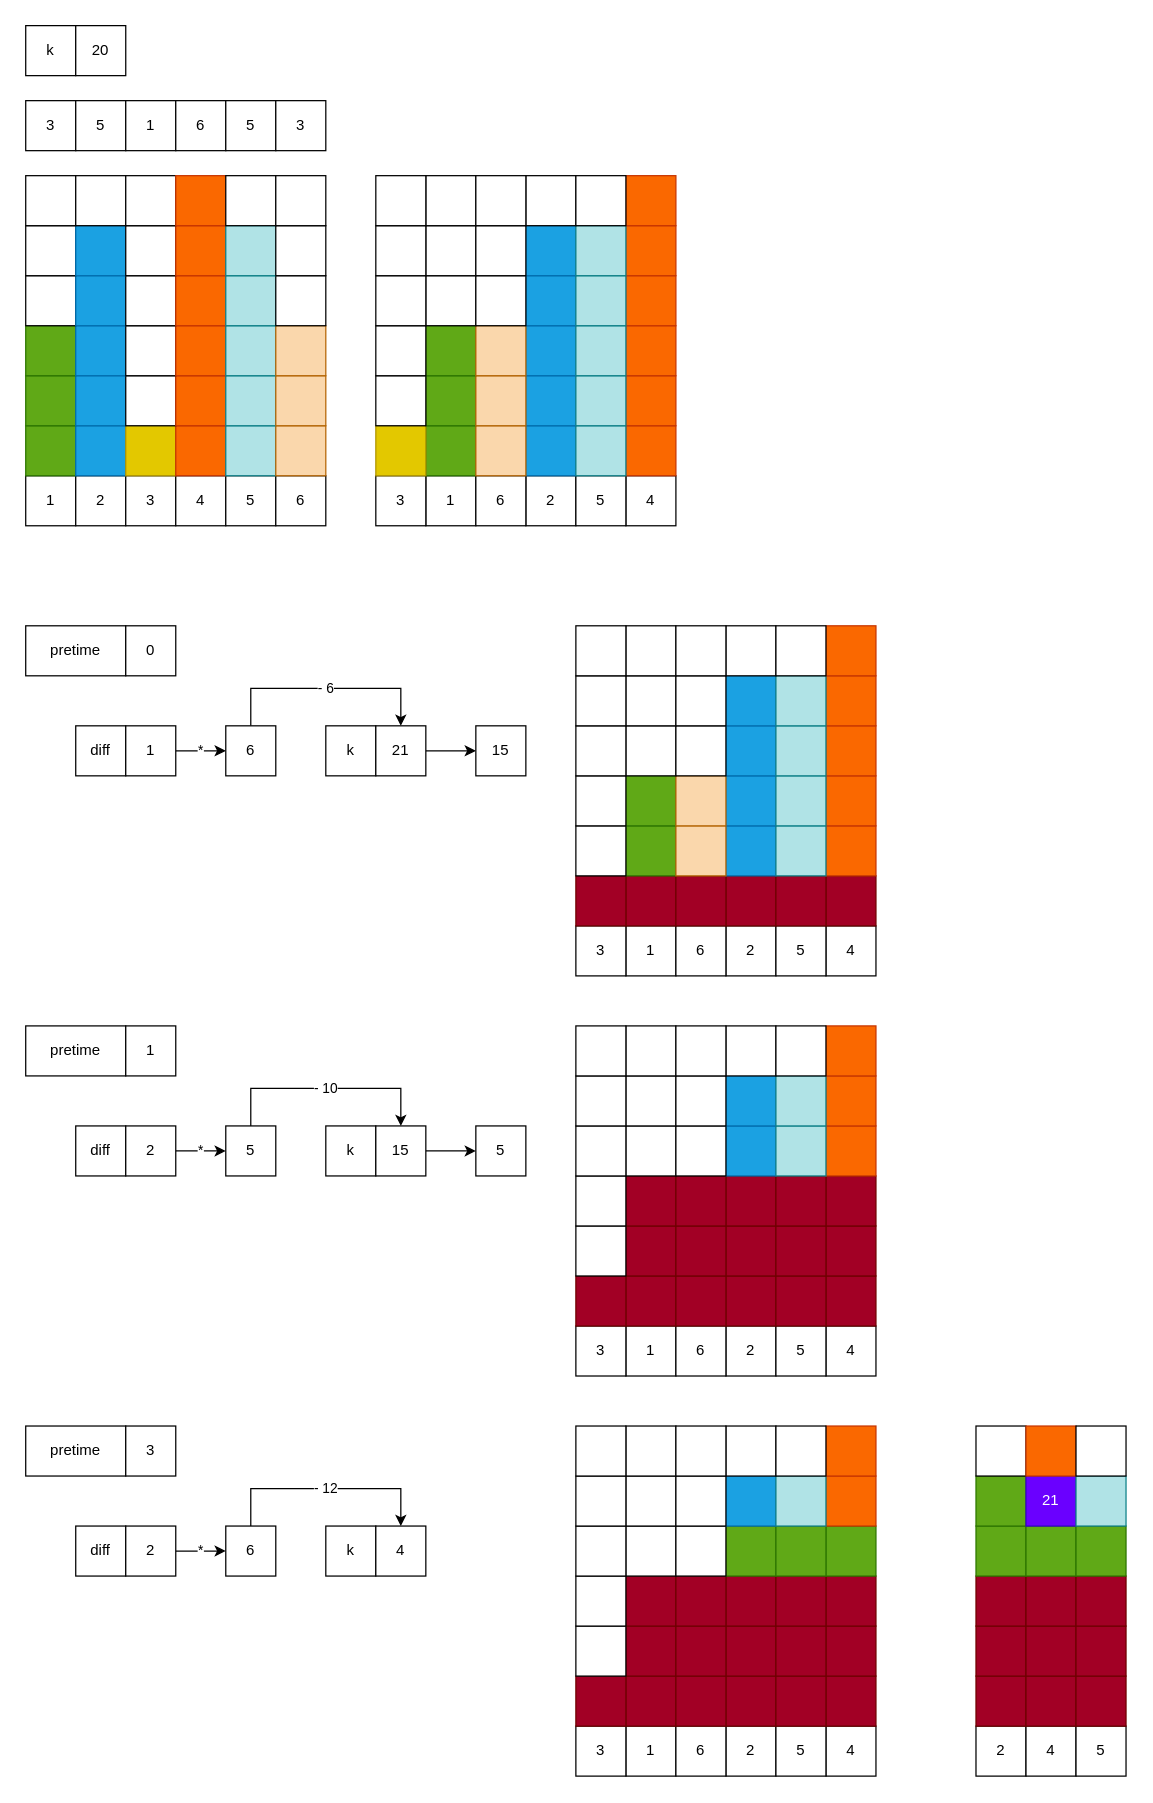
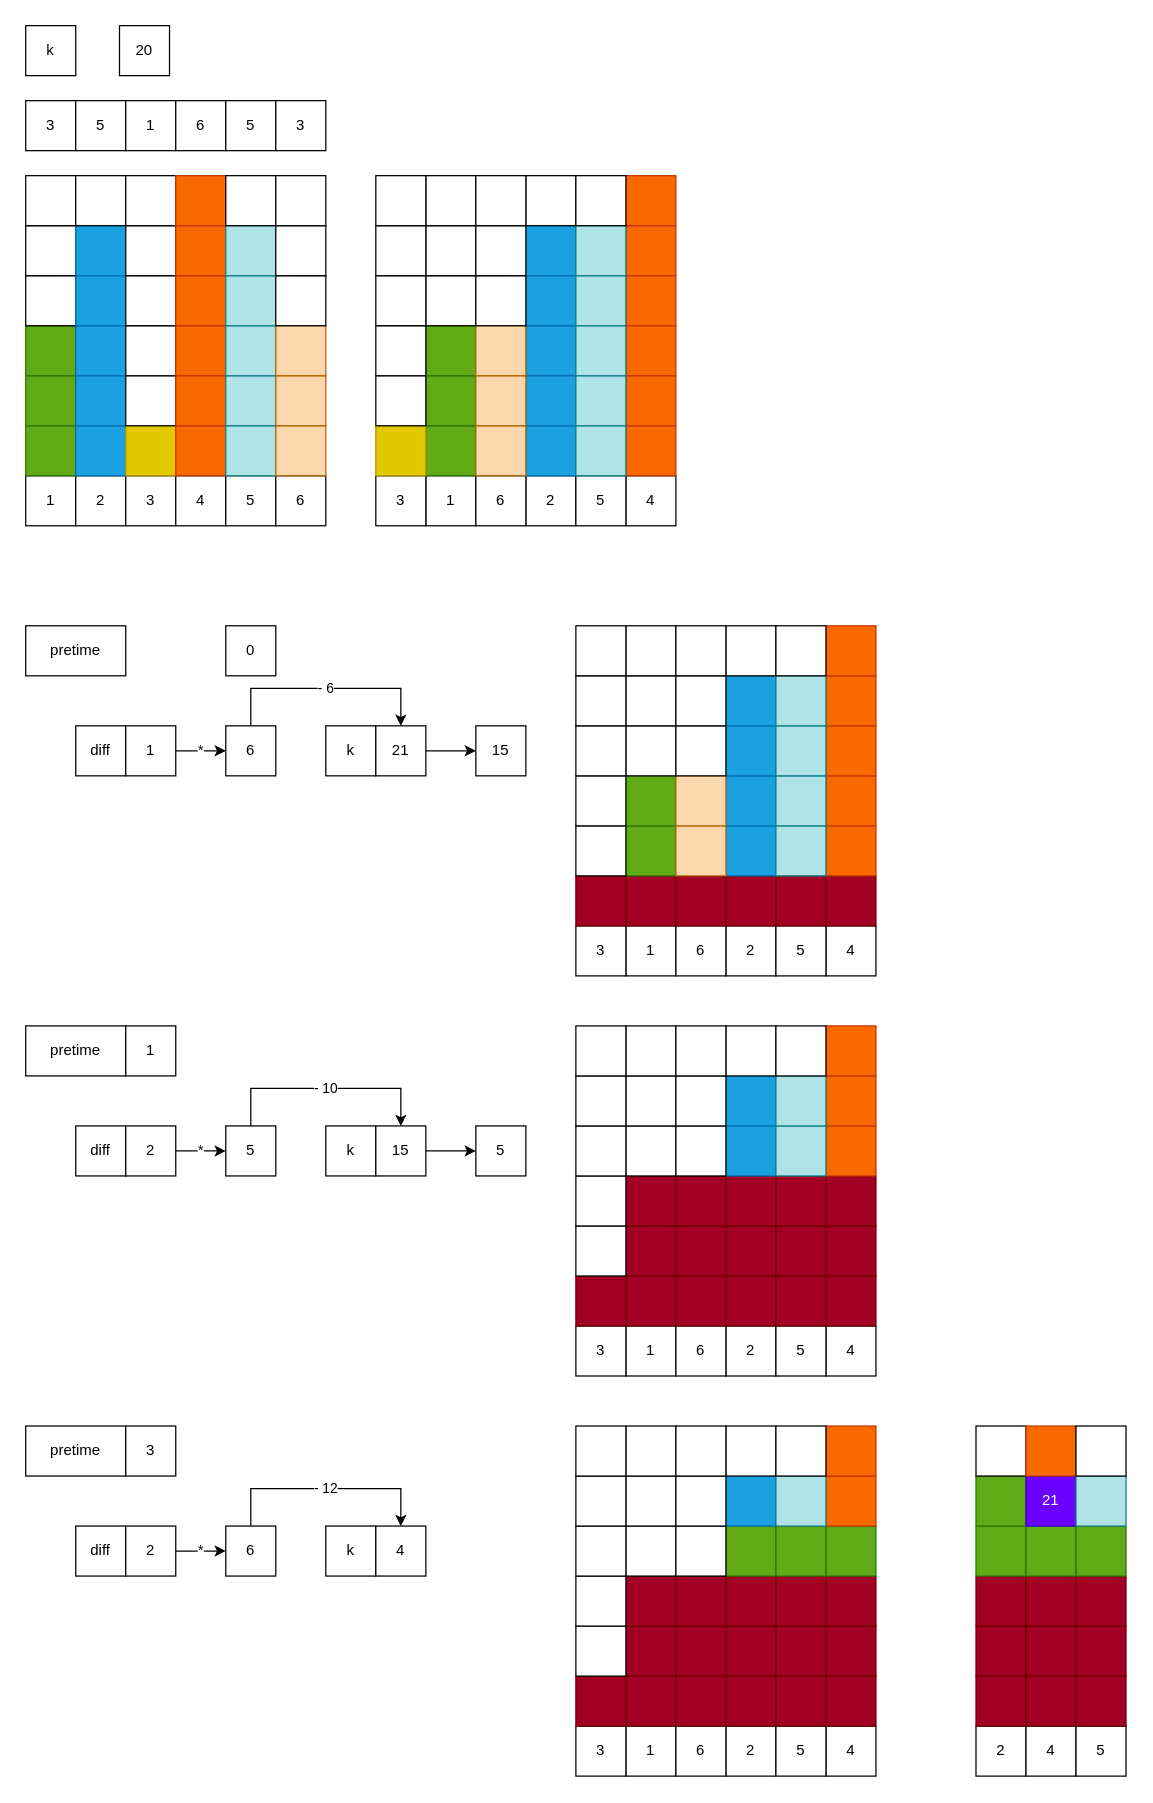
node "20": moved (101, 51) -> (144, 51)
node "0": moved (151, 651) -> (251, 651)
